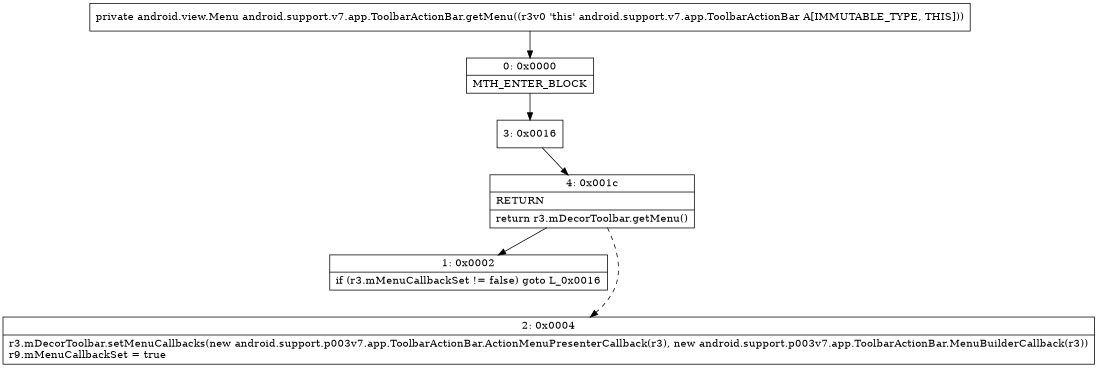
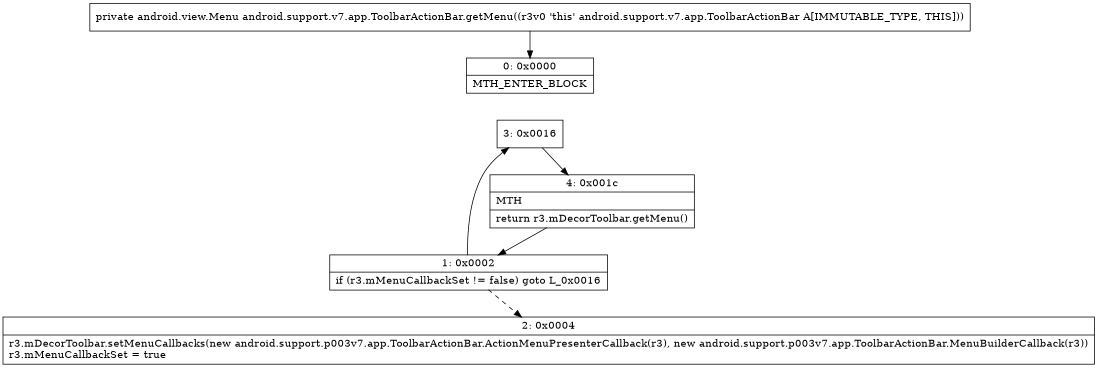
edge "0: 0x0000" -> "3: 0x0016": now "1: 0x0002" -> "3: 0x0016"
node "4: 0x001c": text "RETURN" -> "MTH"
edge "4: 0x001c" -> "2: 0x0004": now "1: 0x0002" -> "2: 0x0004"
node "2: 0x0004": text "r9.mMenuCallbackSet = true" -> "r3.mMenuCallbackSet = true"
